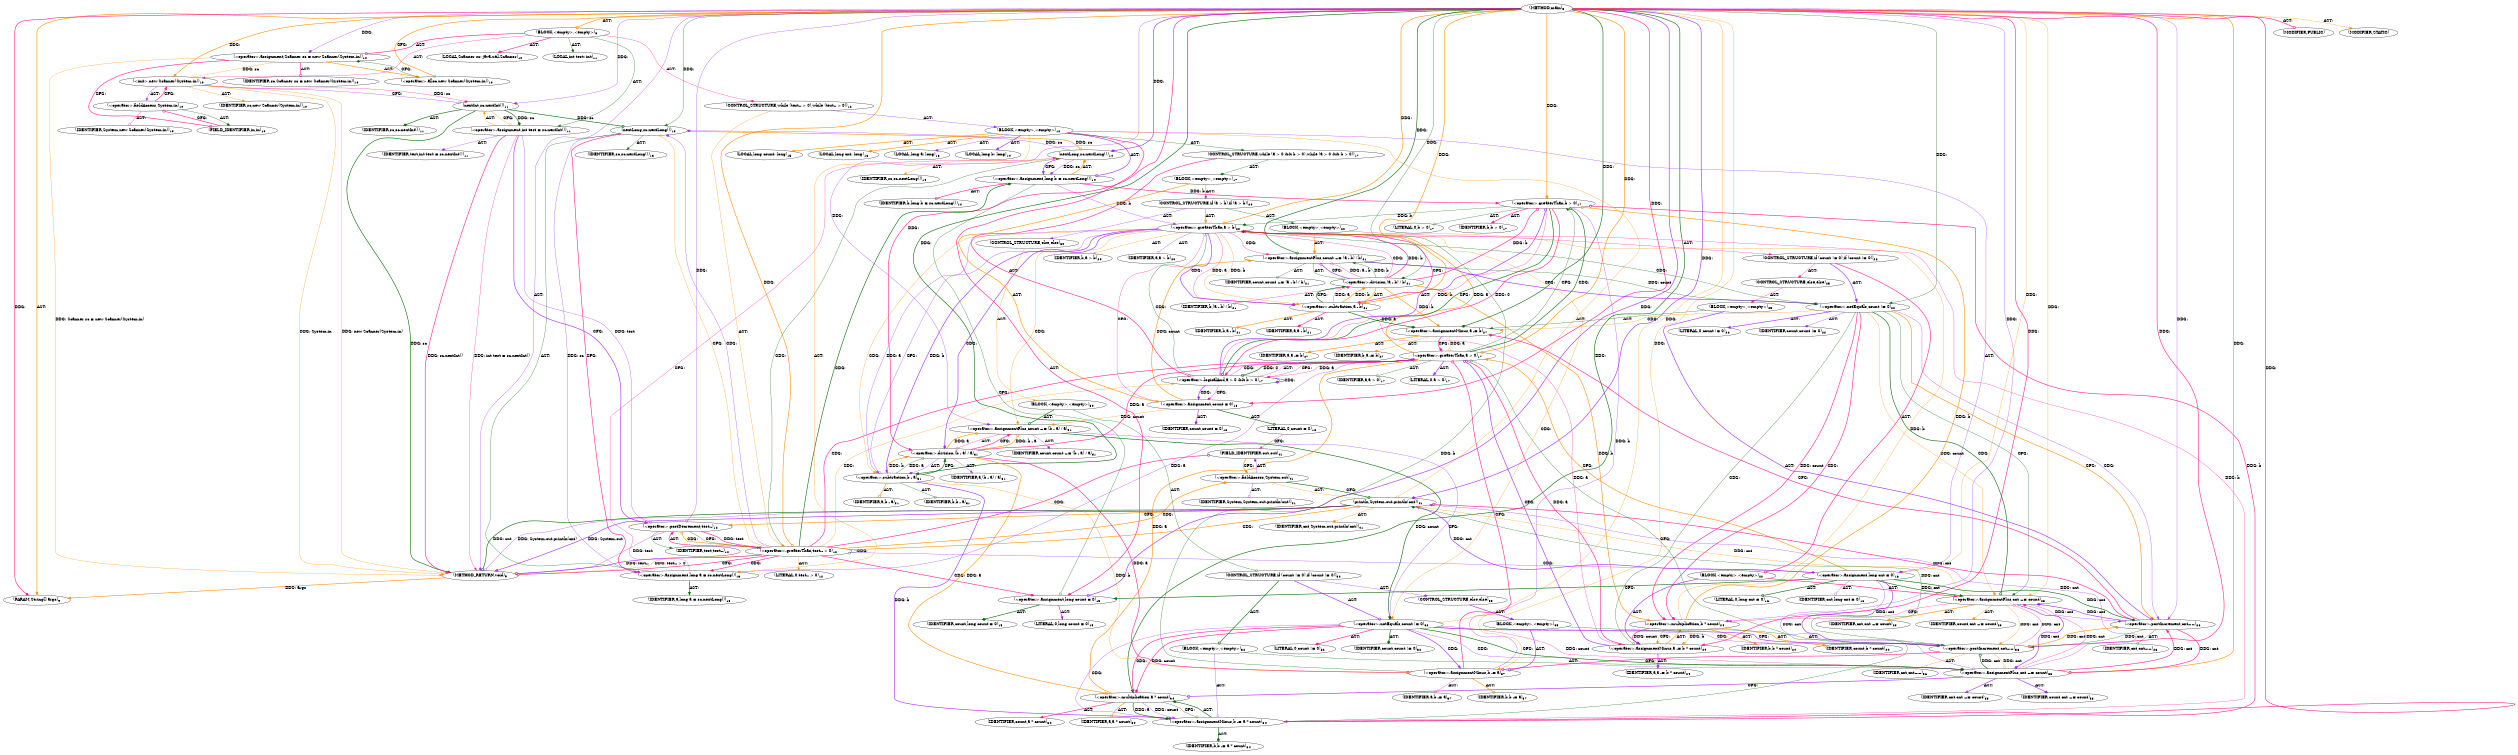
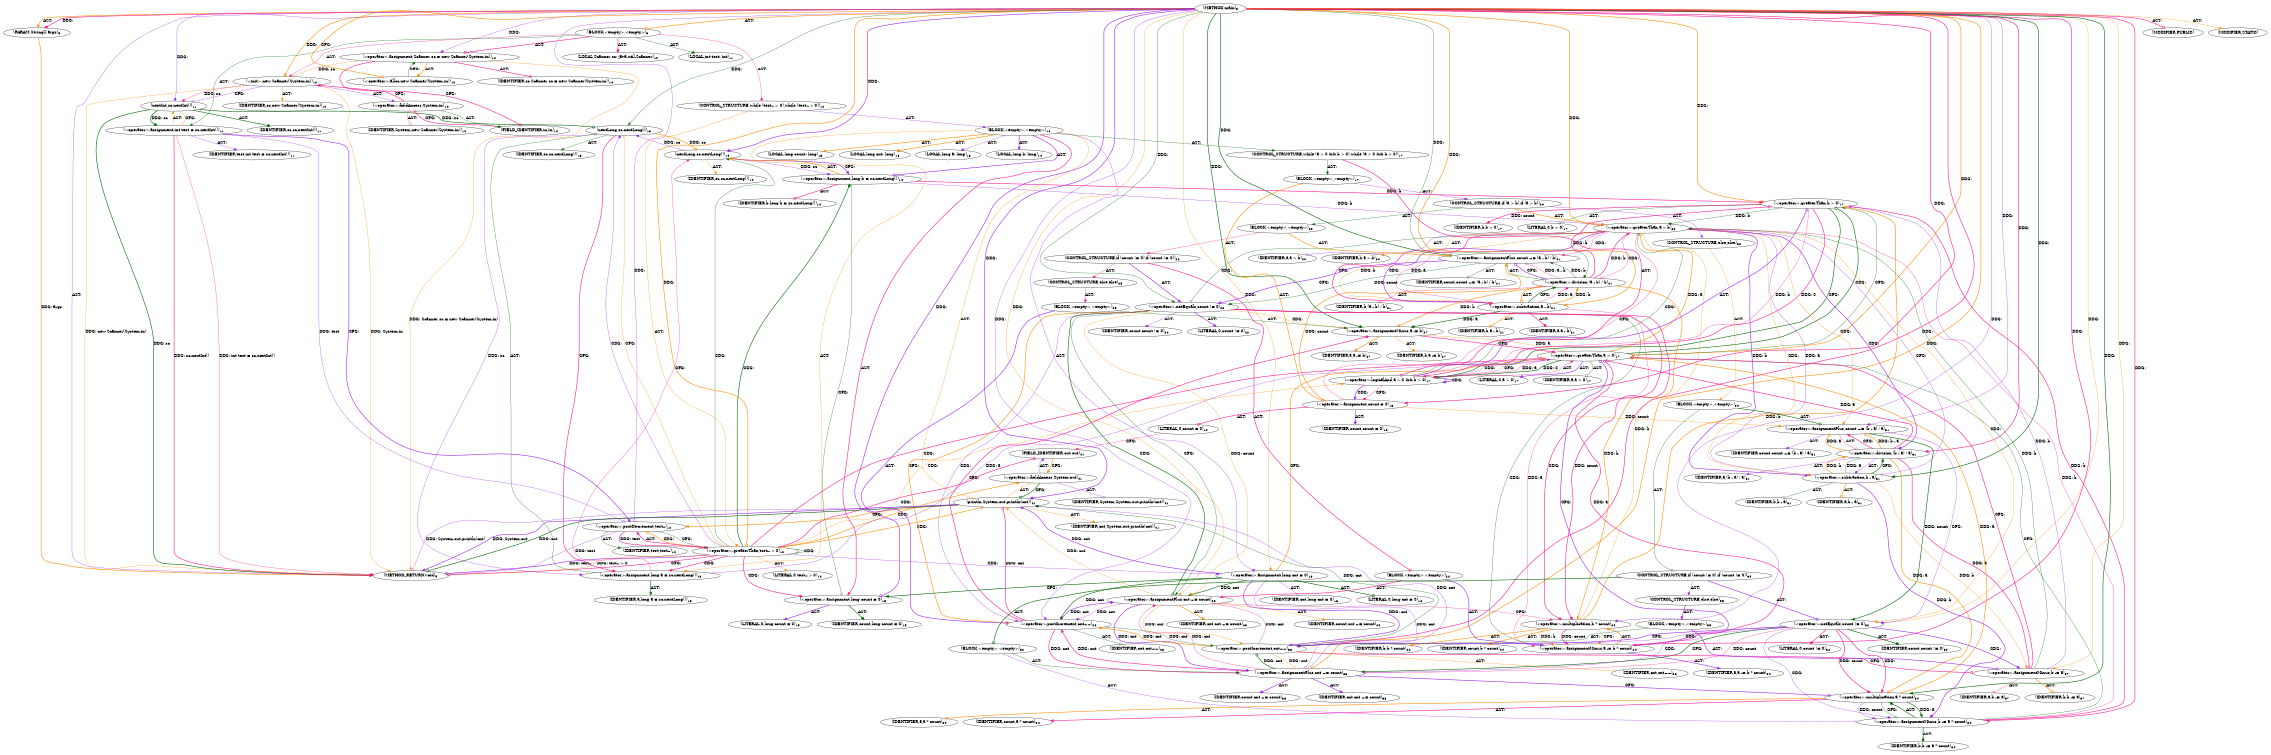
edge "(<operator>.greaterThan,b > 0)" -> "(IDENTIFIER,b,b > 0)": label "AST: " -> "DDG: count"
edge "(<operator>.multiplication,b * count)" -> "(<operator>.greaterThan,b > 0)": arrowhead odot -> normal
edge "(<operator>.assignment,count = 0)" -> "(LITERAL,0,count = 0)": color darkgreen -> deeppink
edge "(METHOD_RETURN,void)" -> "(PARAM,String[] args)": reversed
